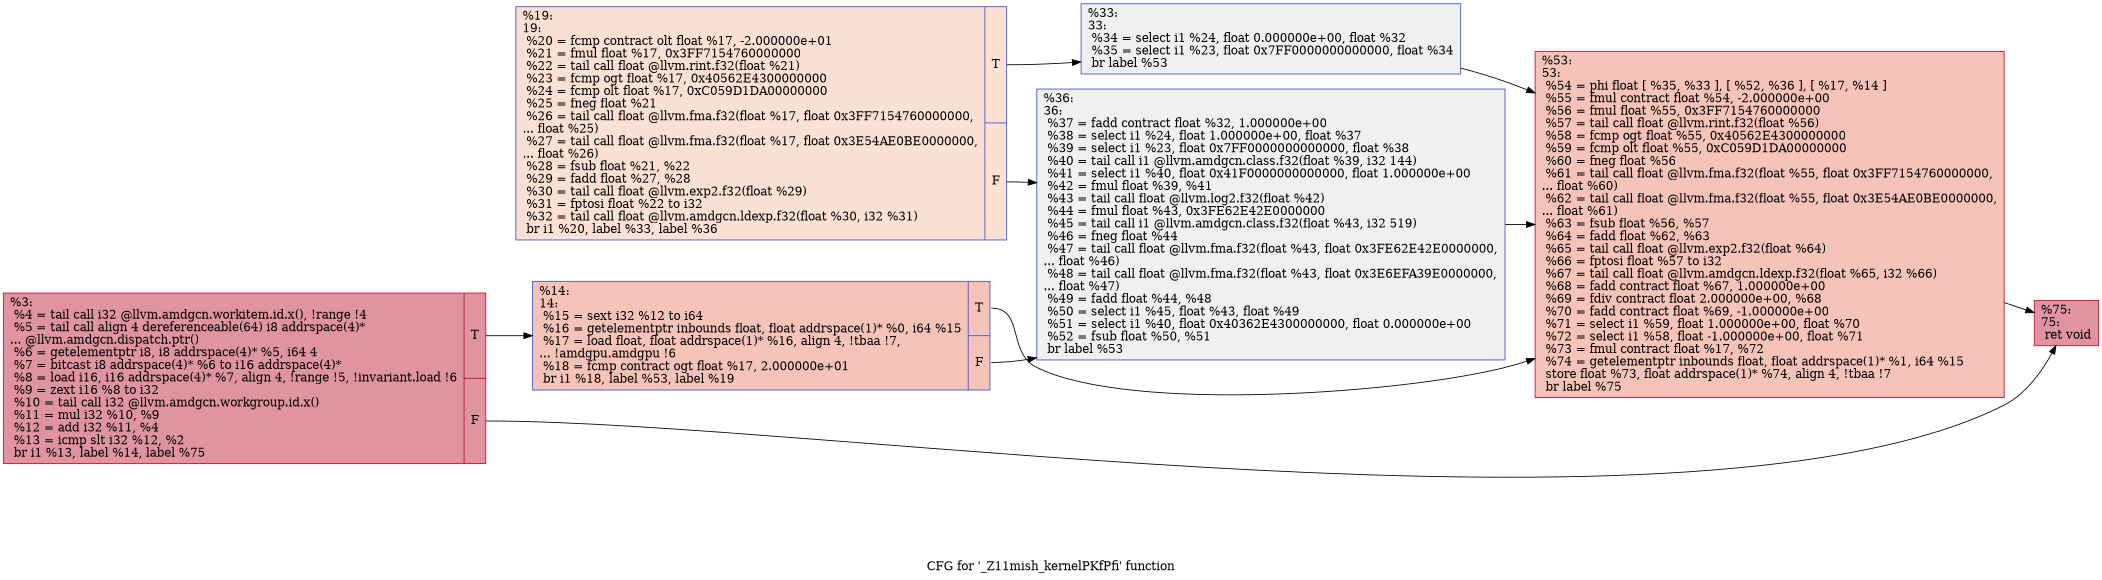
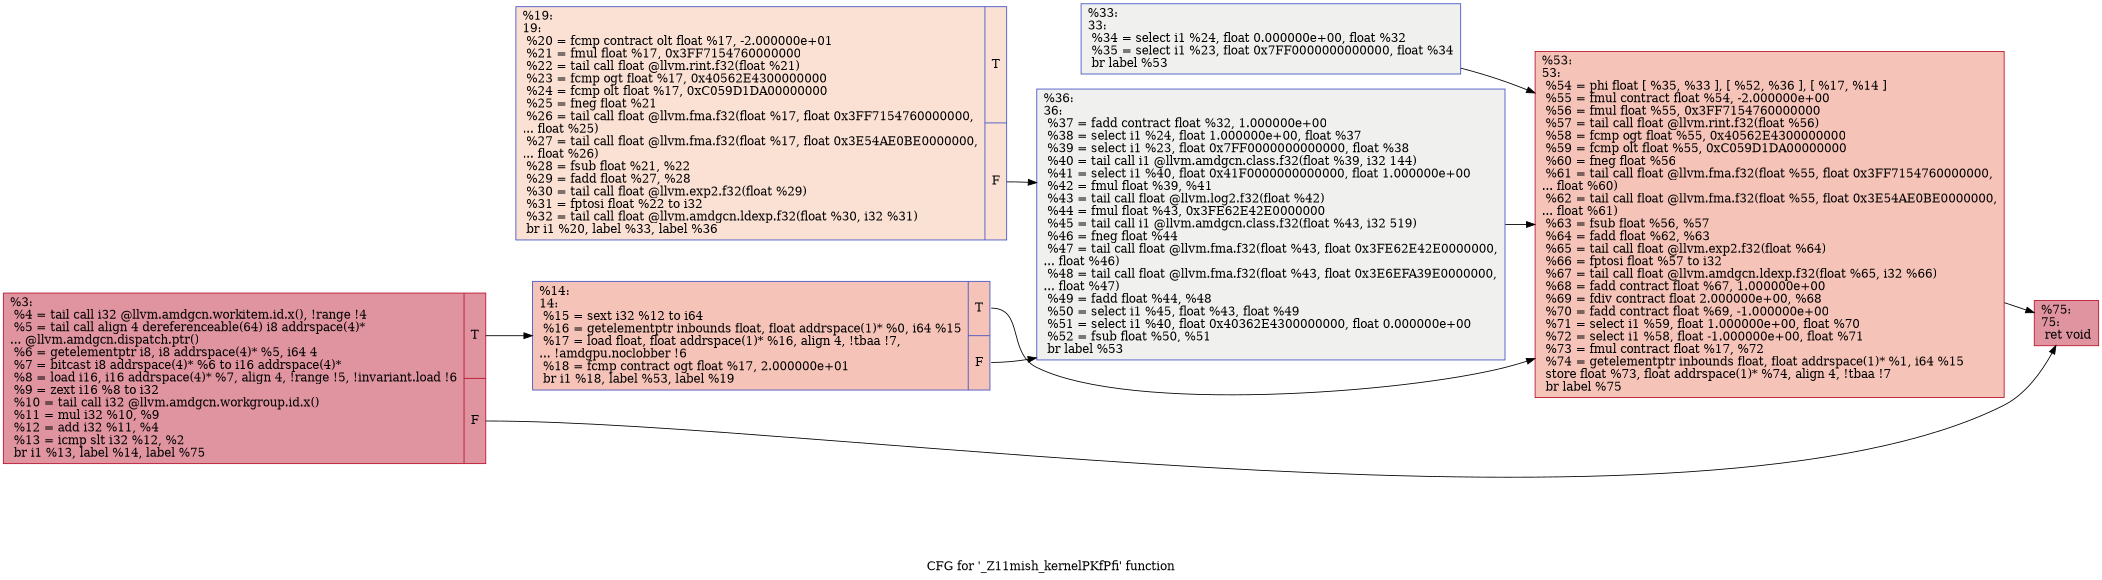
edge "%19:" -> "%33:": removed
node "%14:": text "... !amdgpu.amdgpu !6" -> "... !amdgpu.noclobber !6"
